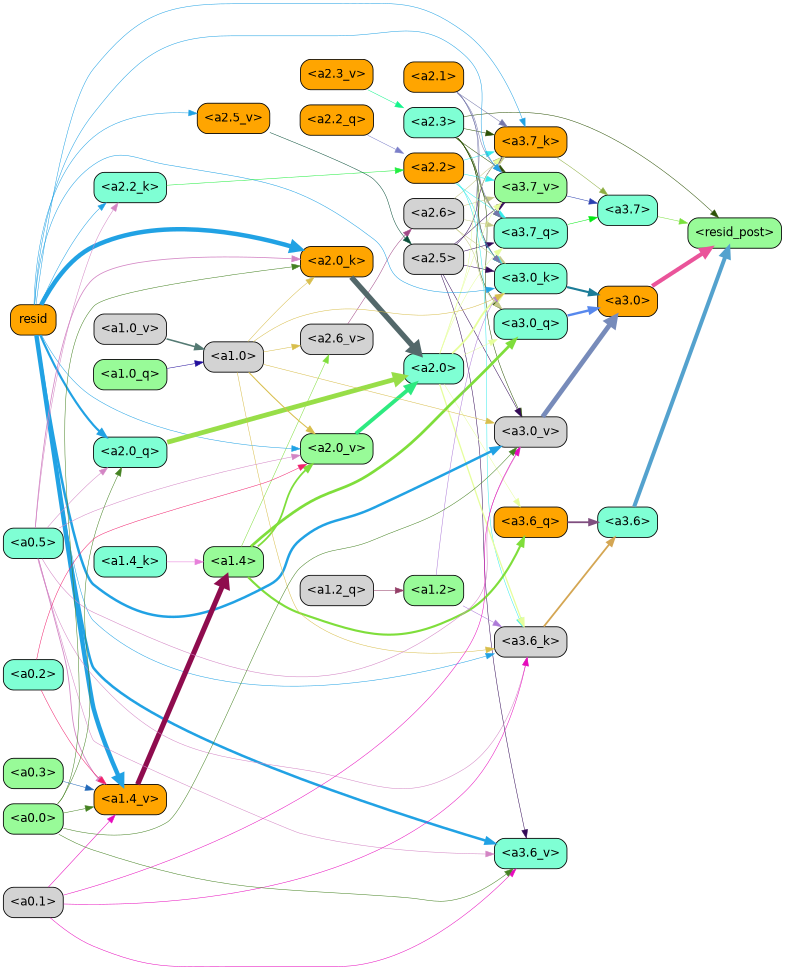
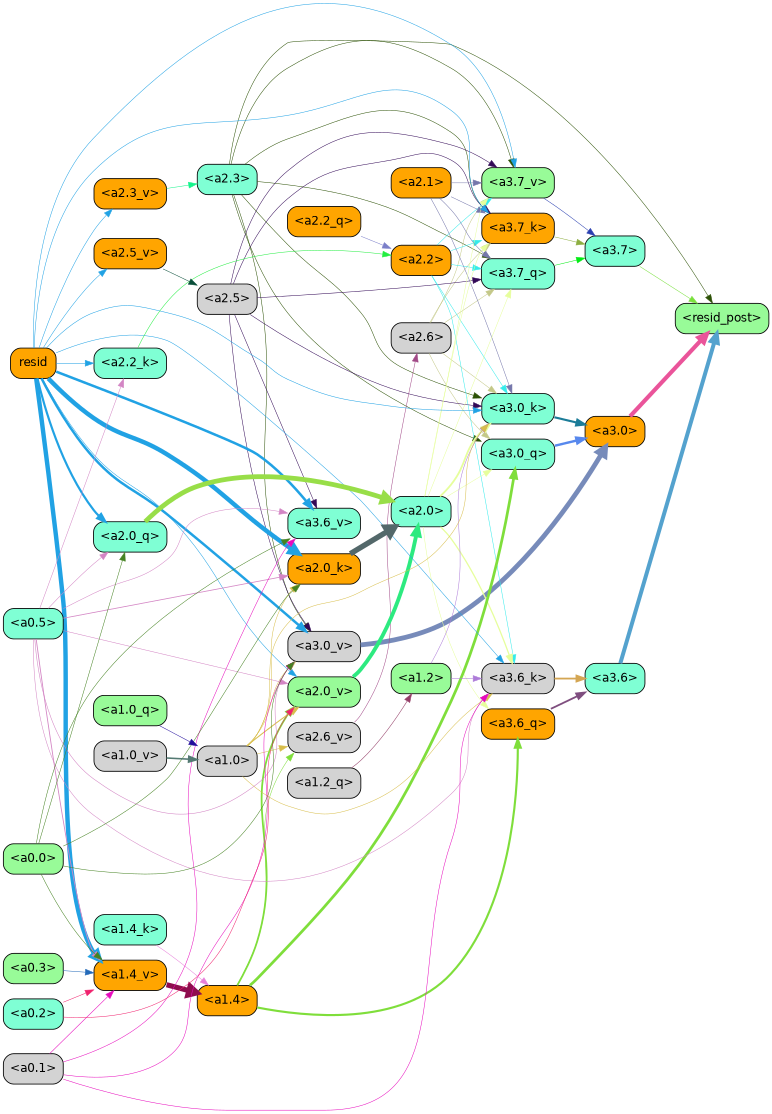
edge "resid" -> "<a2.3_v>": added
node "<a1.4>": fillcolor palegreen -> orange
